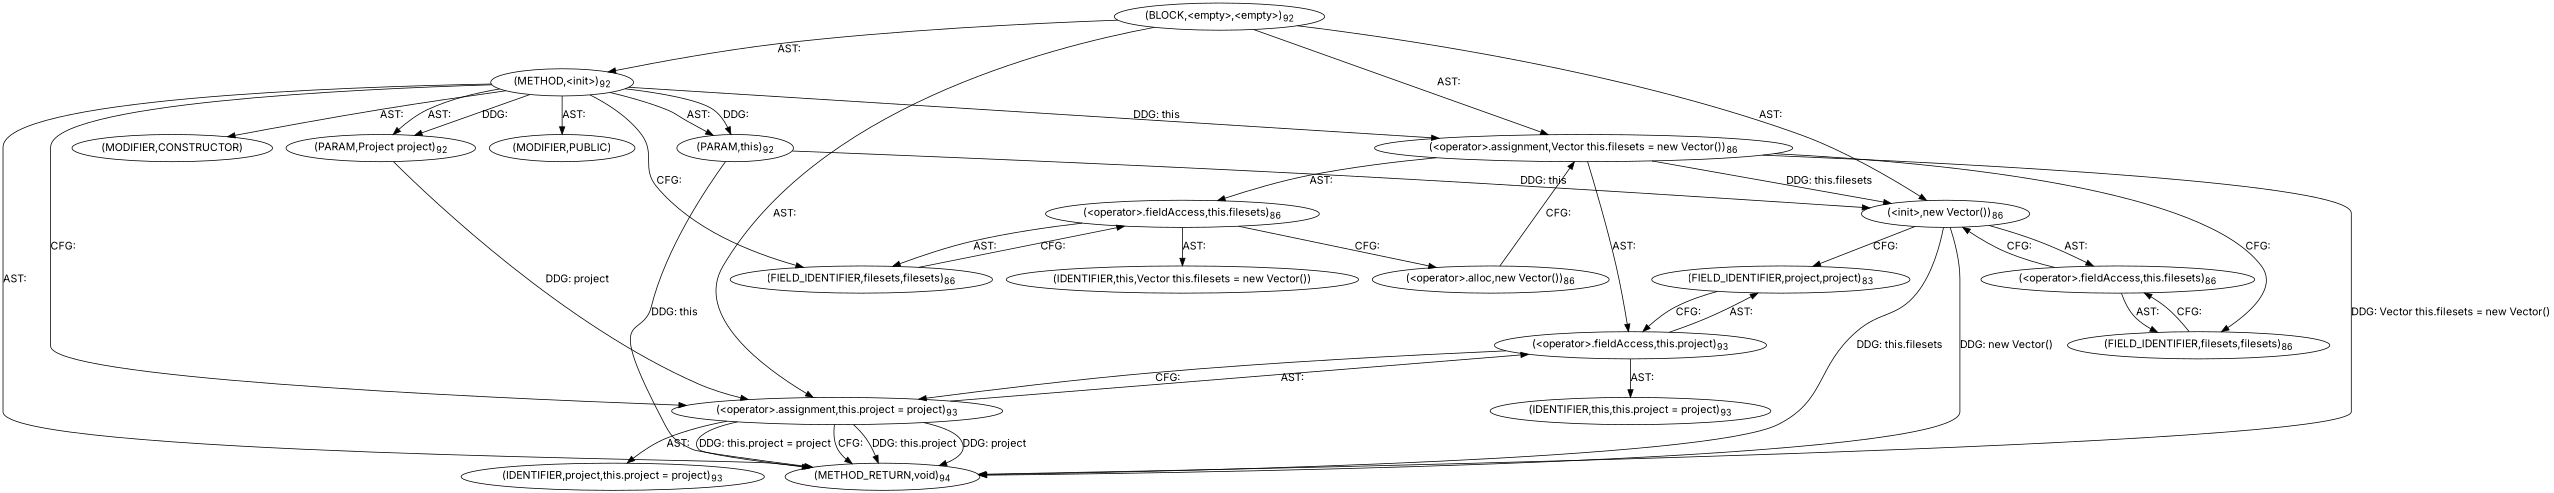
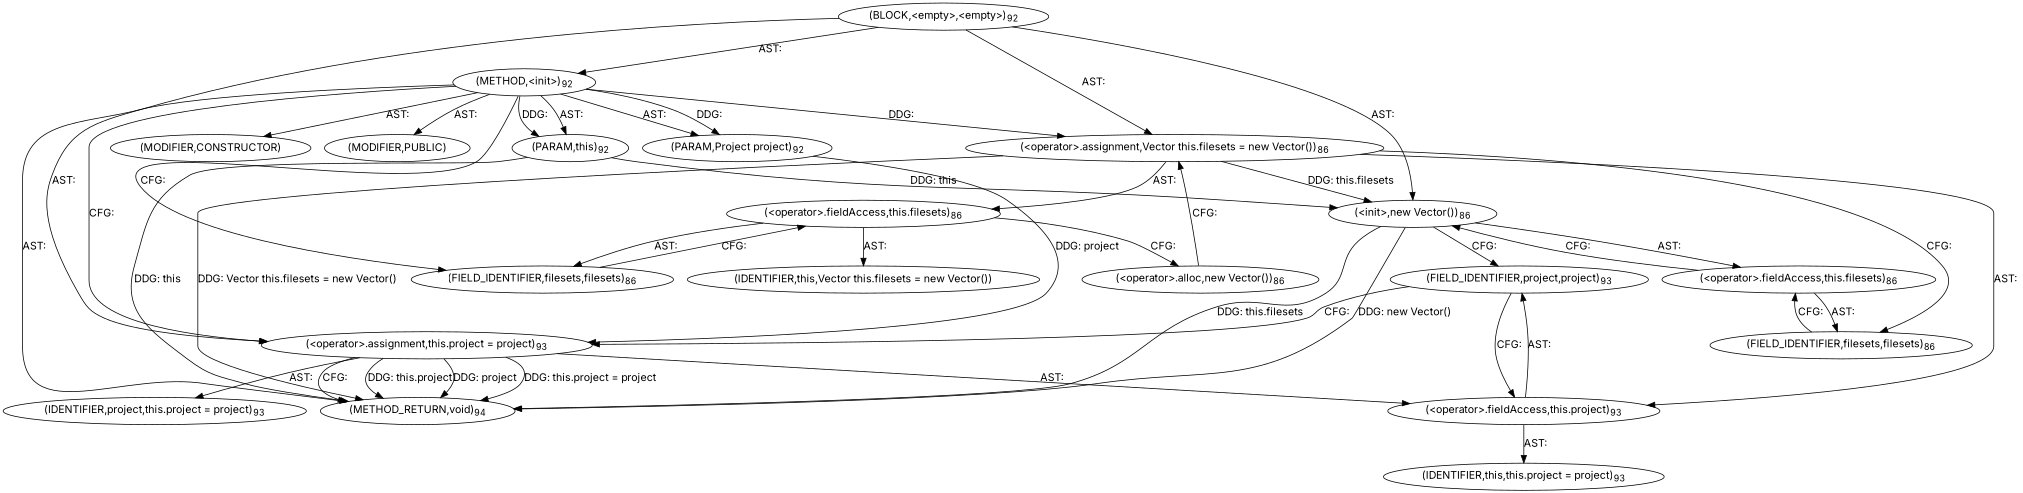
edge "(METHOD,<init>)" -> "(<operator>.assignment,Vector this.filesets = new Vector())": label "DDG: this" -> "DDG: "
node "(FIELD_IDENTIFIER,project,project)": text "83" -> "93"
edge "(<operator>.fieldAccess,this.project)" -> "(<operator>.assignment,this.project = project)": now "(FIELD_IDENTIFIER,project,project)" -> "(<operator>.assignment,this.project = project)"
